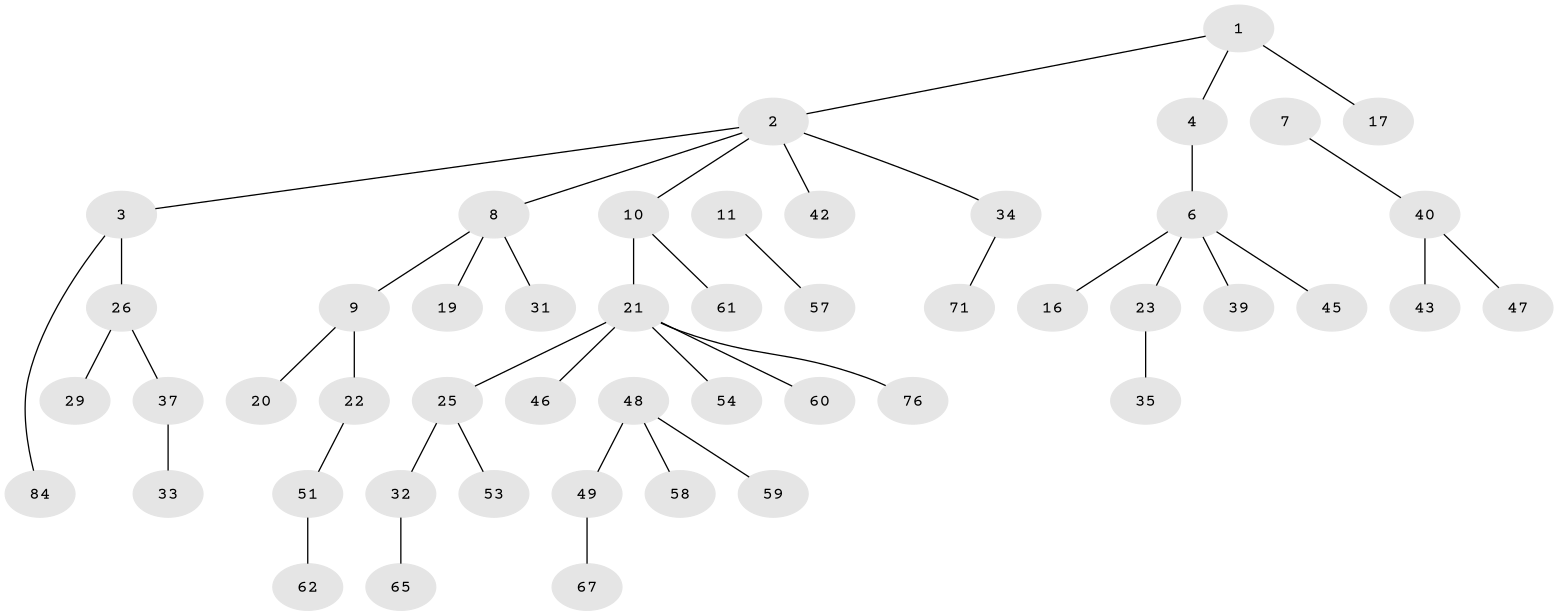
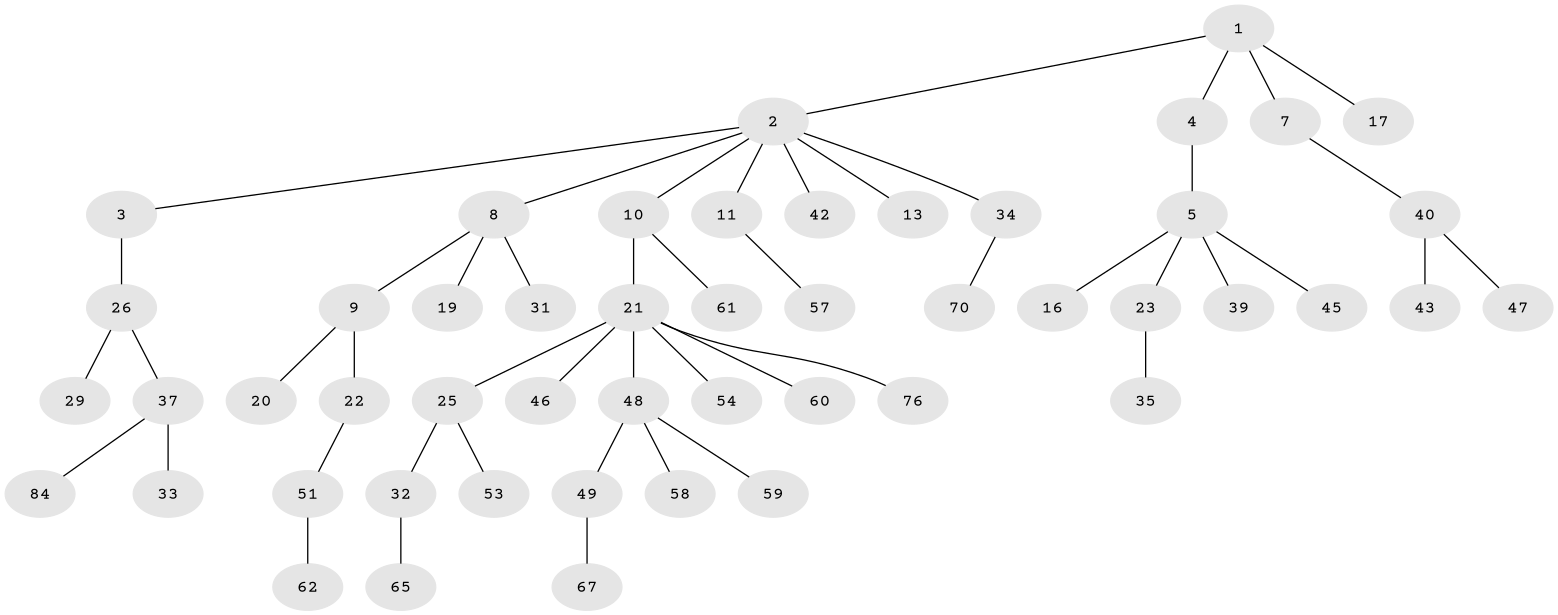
edge "1" -- "7": added
edge "2" -- "11": added
node "13": added
node "6": label "6" -> "5"
node "71": label "71" -> "70"
edge "3" -- "84": now "37" -- "84"
edge "21" -- "48": added
